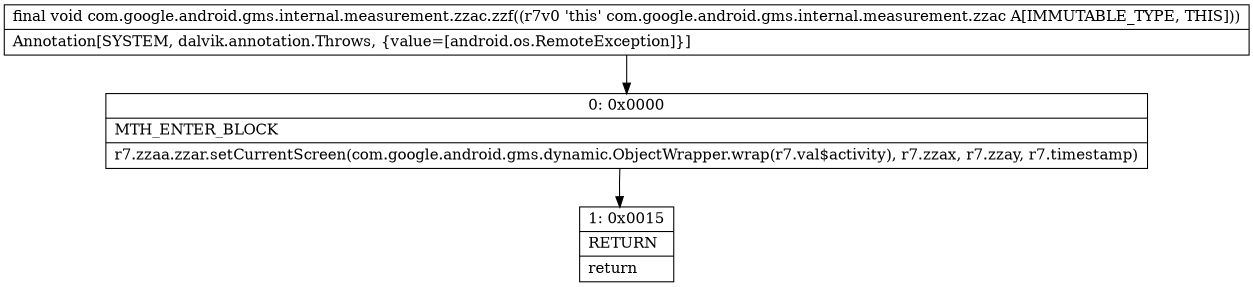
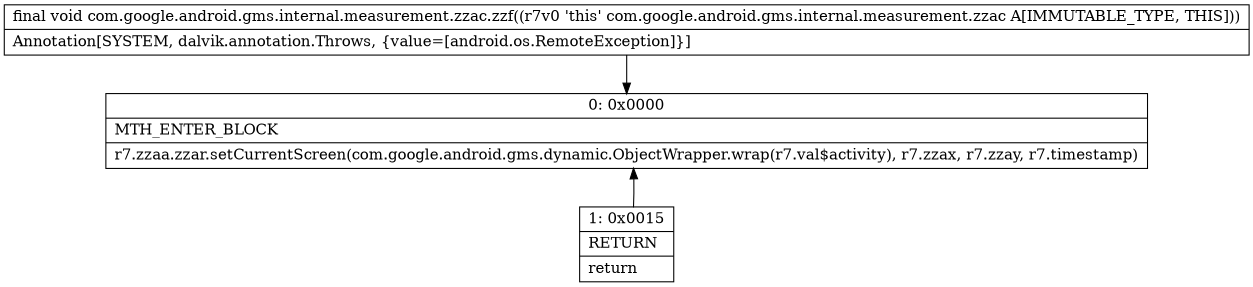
edge "0: 0x0000" -> "1: 0x0015": reversed
